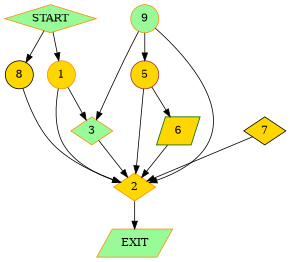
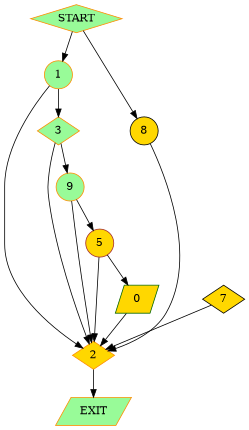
edge "9" -> "3": reversed
node "1": fillcolor gold -> palegreen
node "6": label "6" -> "0"
